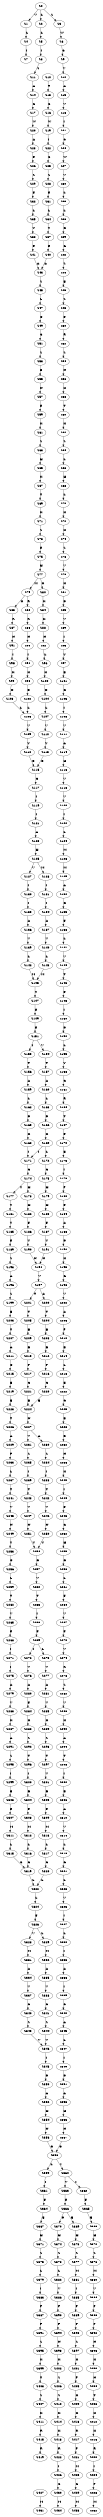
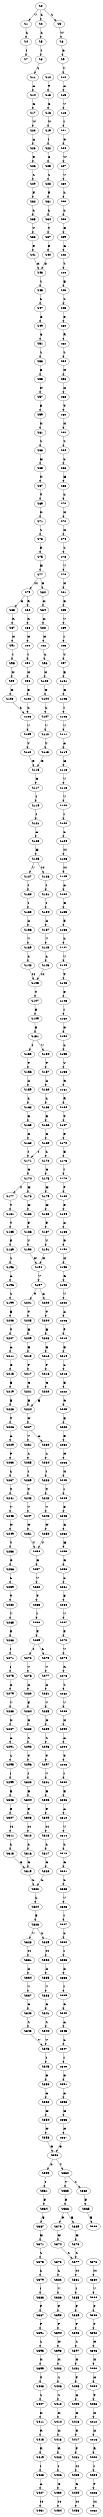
node "S372": removed
edge "S374" -> "S378": now "S374" -> "S377"
node "S423": added
